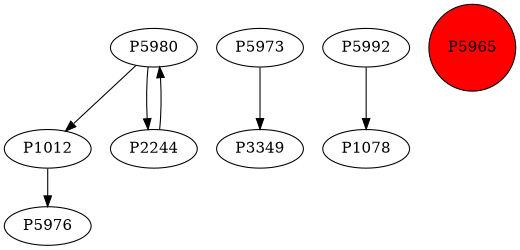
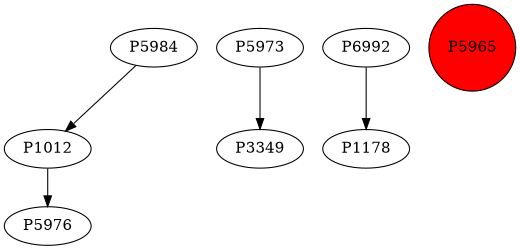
node "P5980": label "P5980" -> "P5984"
node "P5992": label "P5992" -> "P6992"
node "P2244": removed
node "P1078": label "P1078" -> "P1178"
